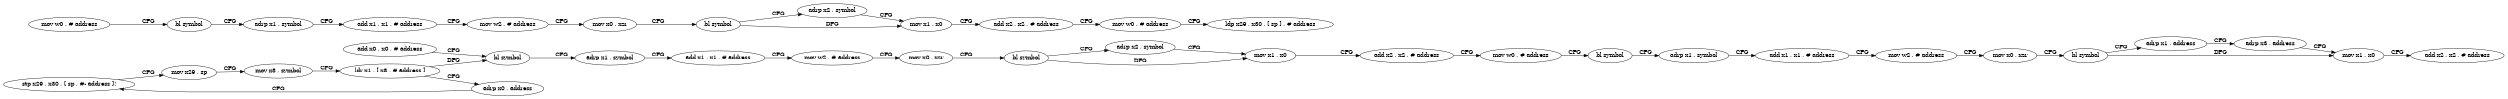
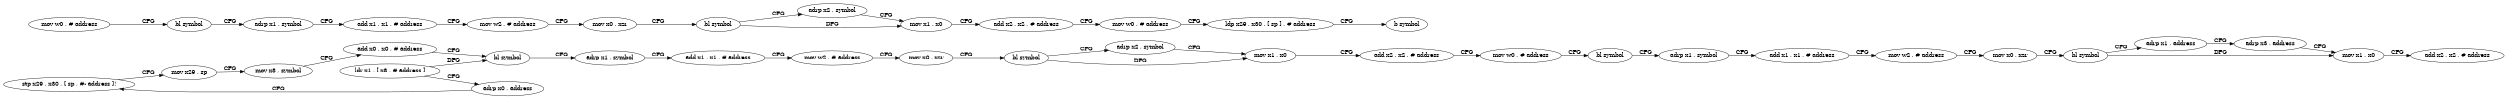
node "b symbol": added
edge "mov x8 , symbol" -> "ldr x1 , [ x8 , # address ]": now "mov x8 , symbol" -> "add x0 , x0 , # address"
